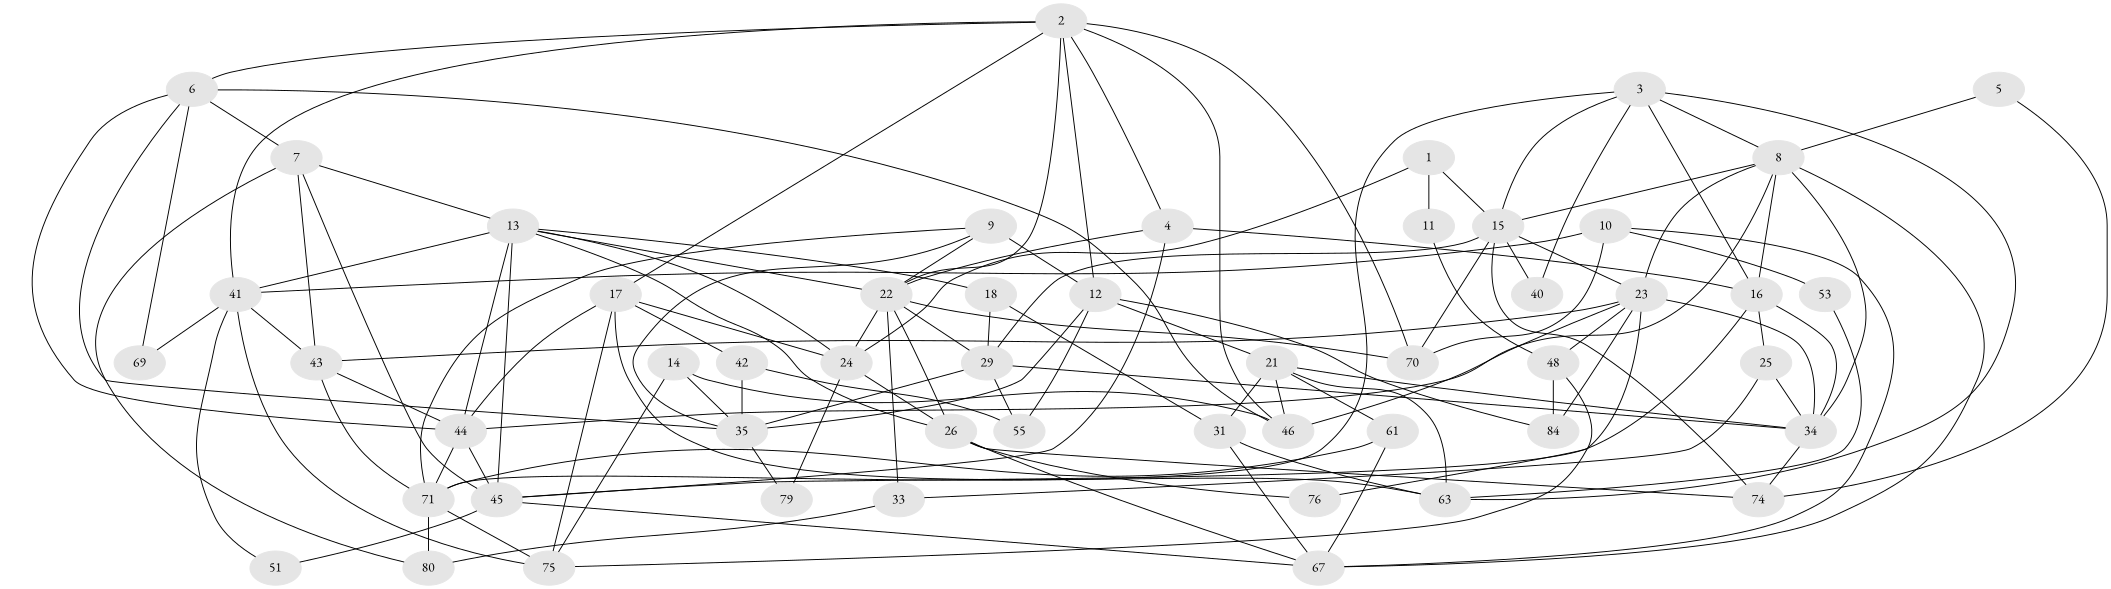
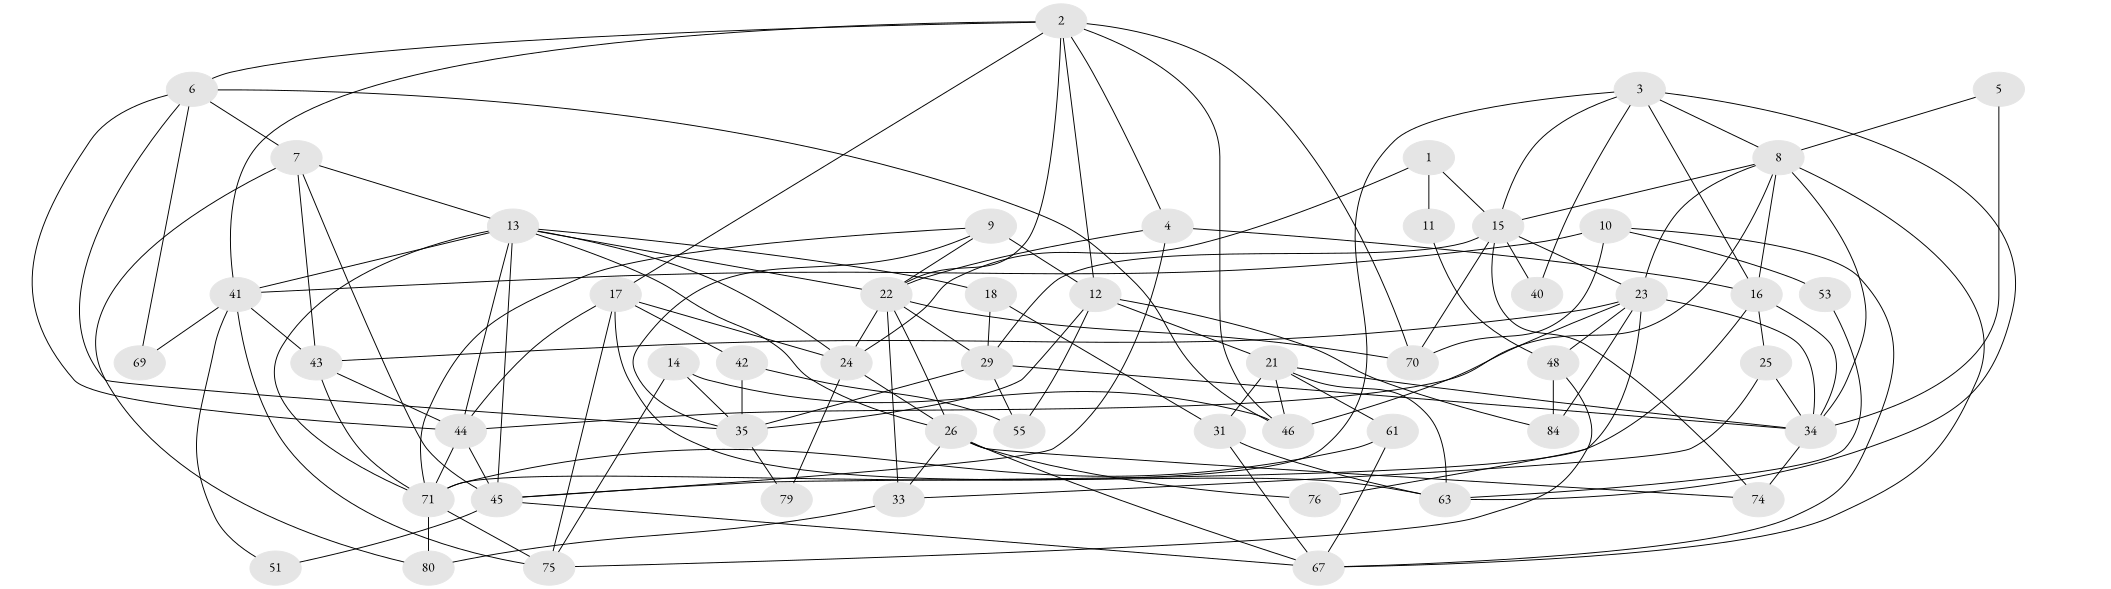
edge "13" -- "71": added
edge "5" -- "74": now "5" -- "34"
edge "26" -- "33": added
